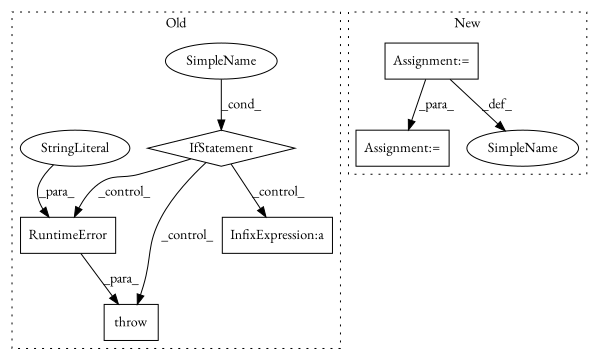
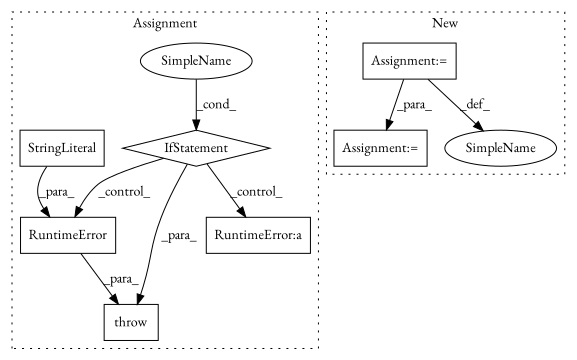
cluster "Old": label "Old" -> "Assignment"
node "StringLiteral": shape ellipse -> box
edge "IfStatement" -> "throw": label "_control_" -> "_para_"
node "InfixExpression:a": label "InfixExpression:a" -> "RuntimeError:a"
